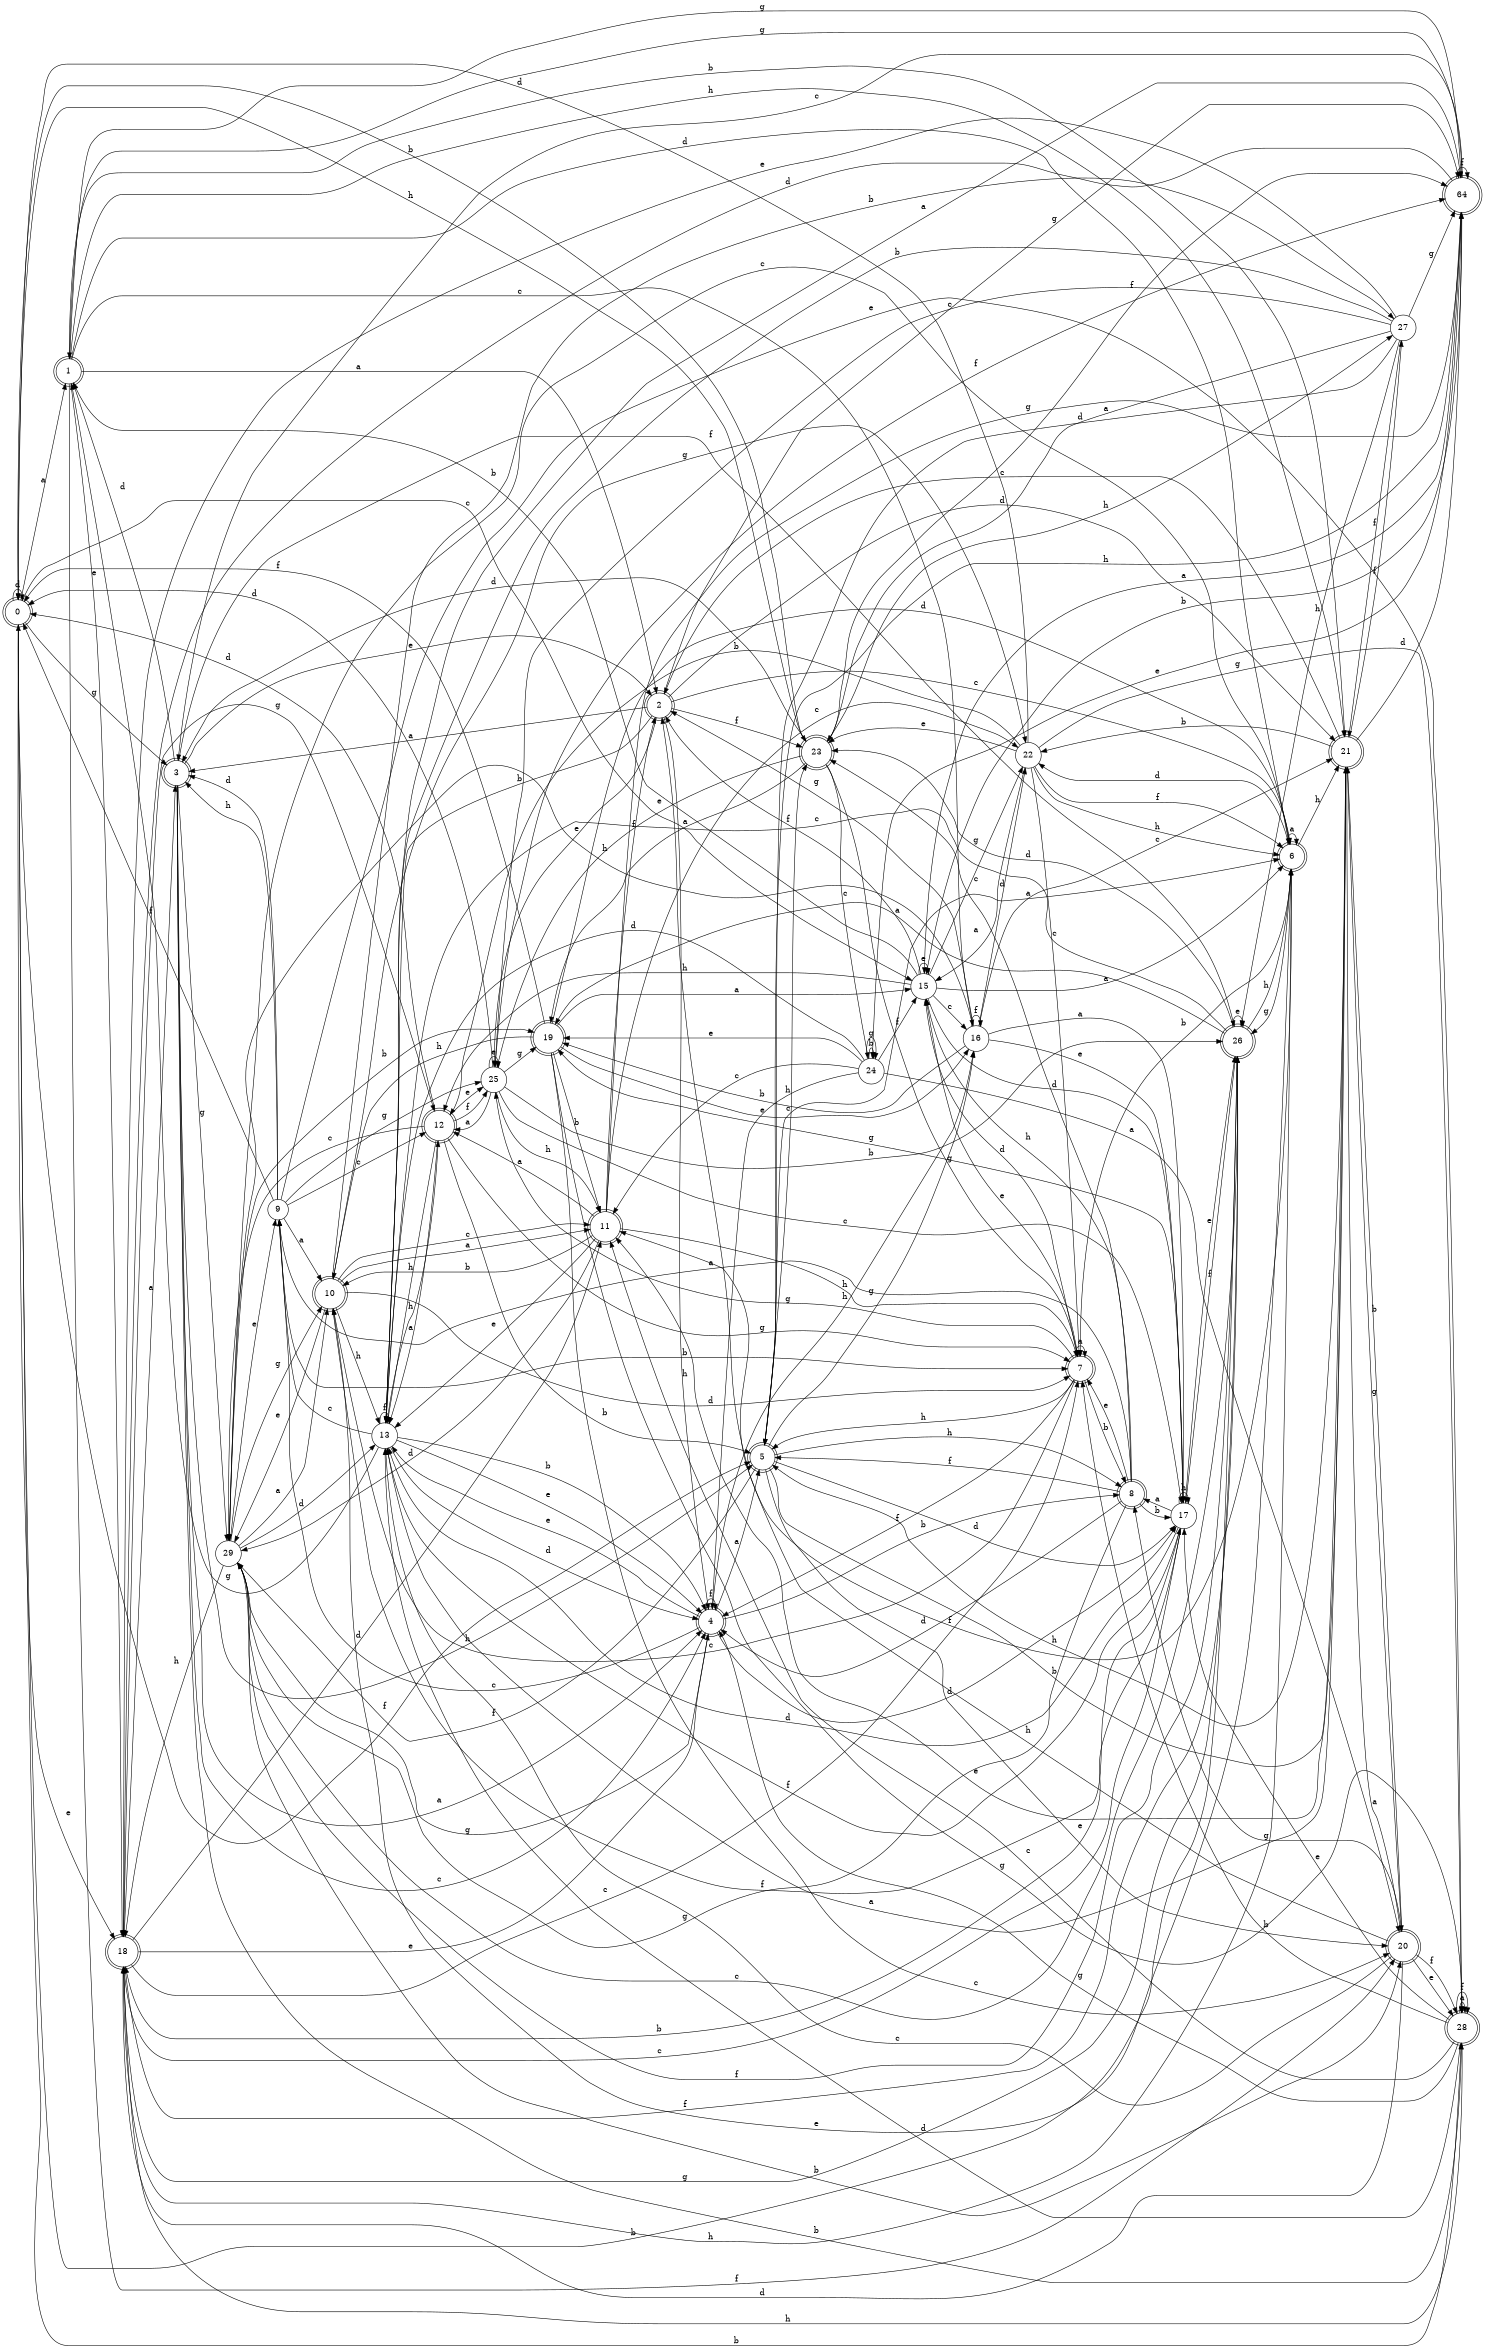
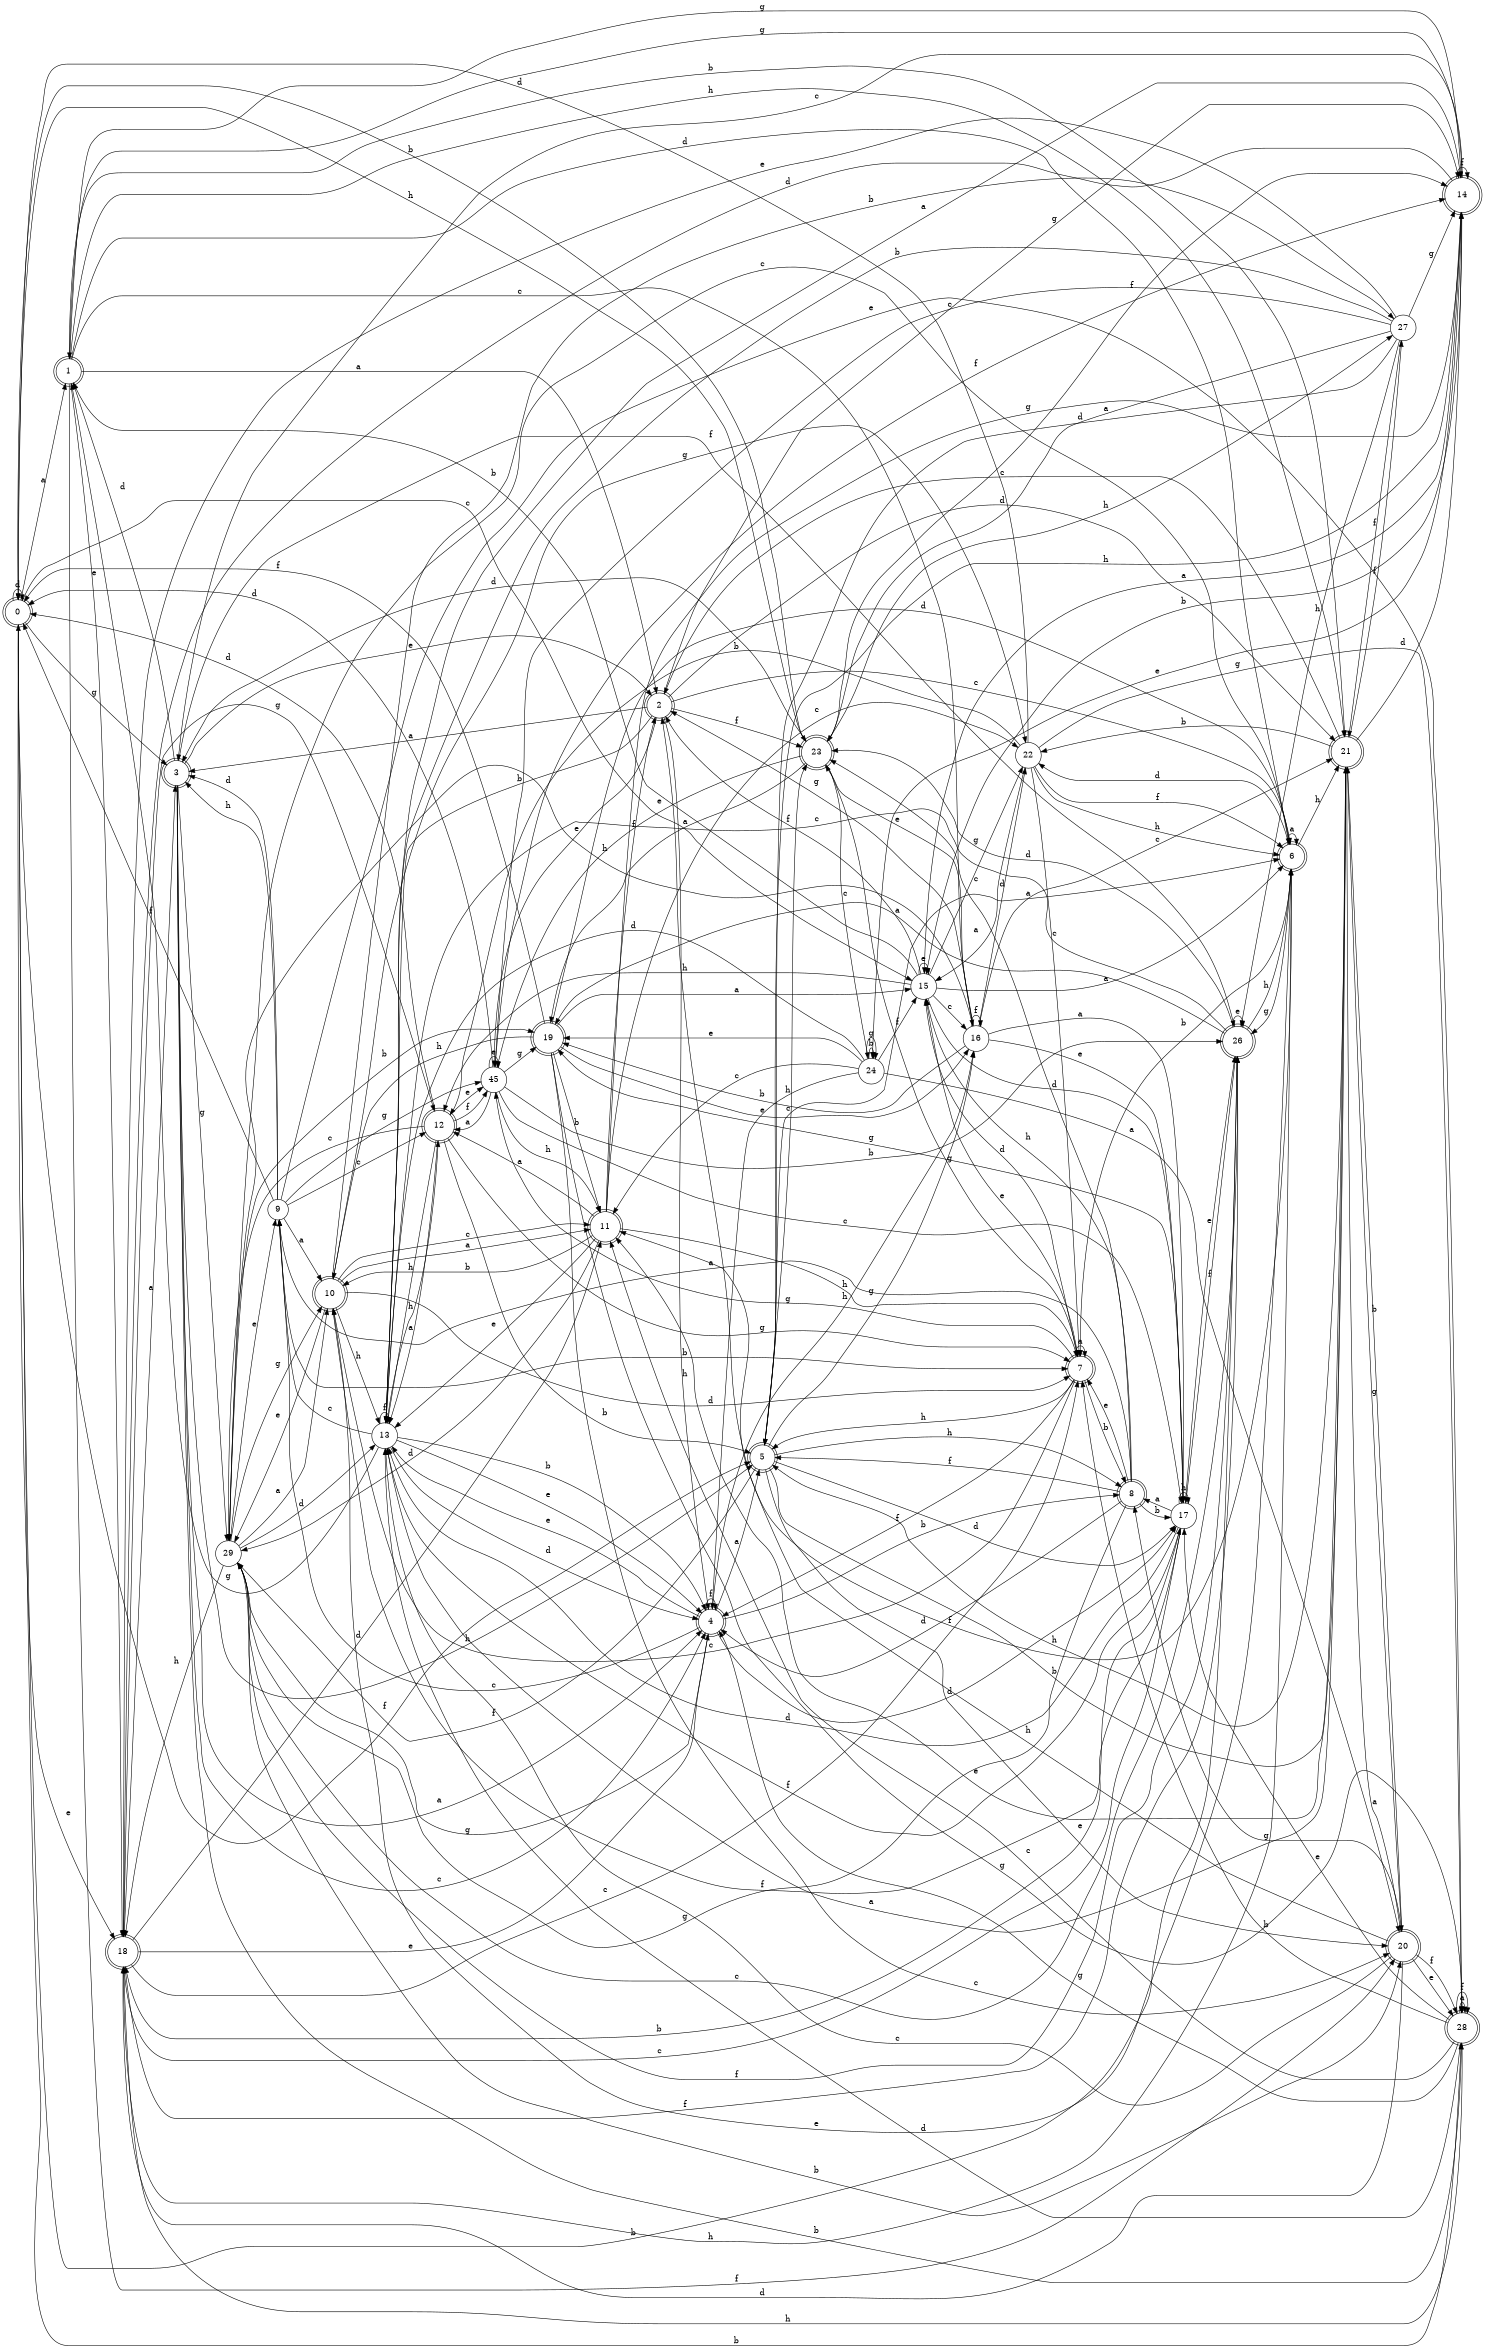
node "64": label "64" -> "14"
edge "22" -> "23": now "16" -> "23"
node "25": label "25" -> "45"
edge "26" -> "18": removed, label "g"
